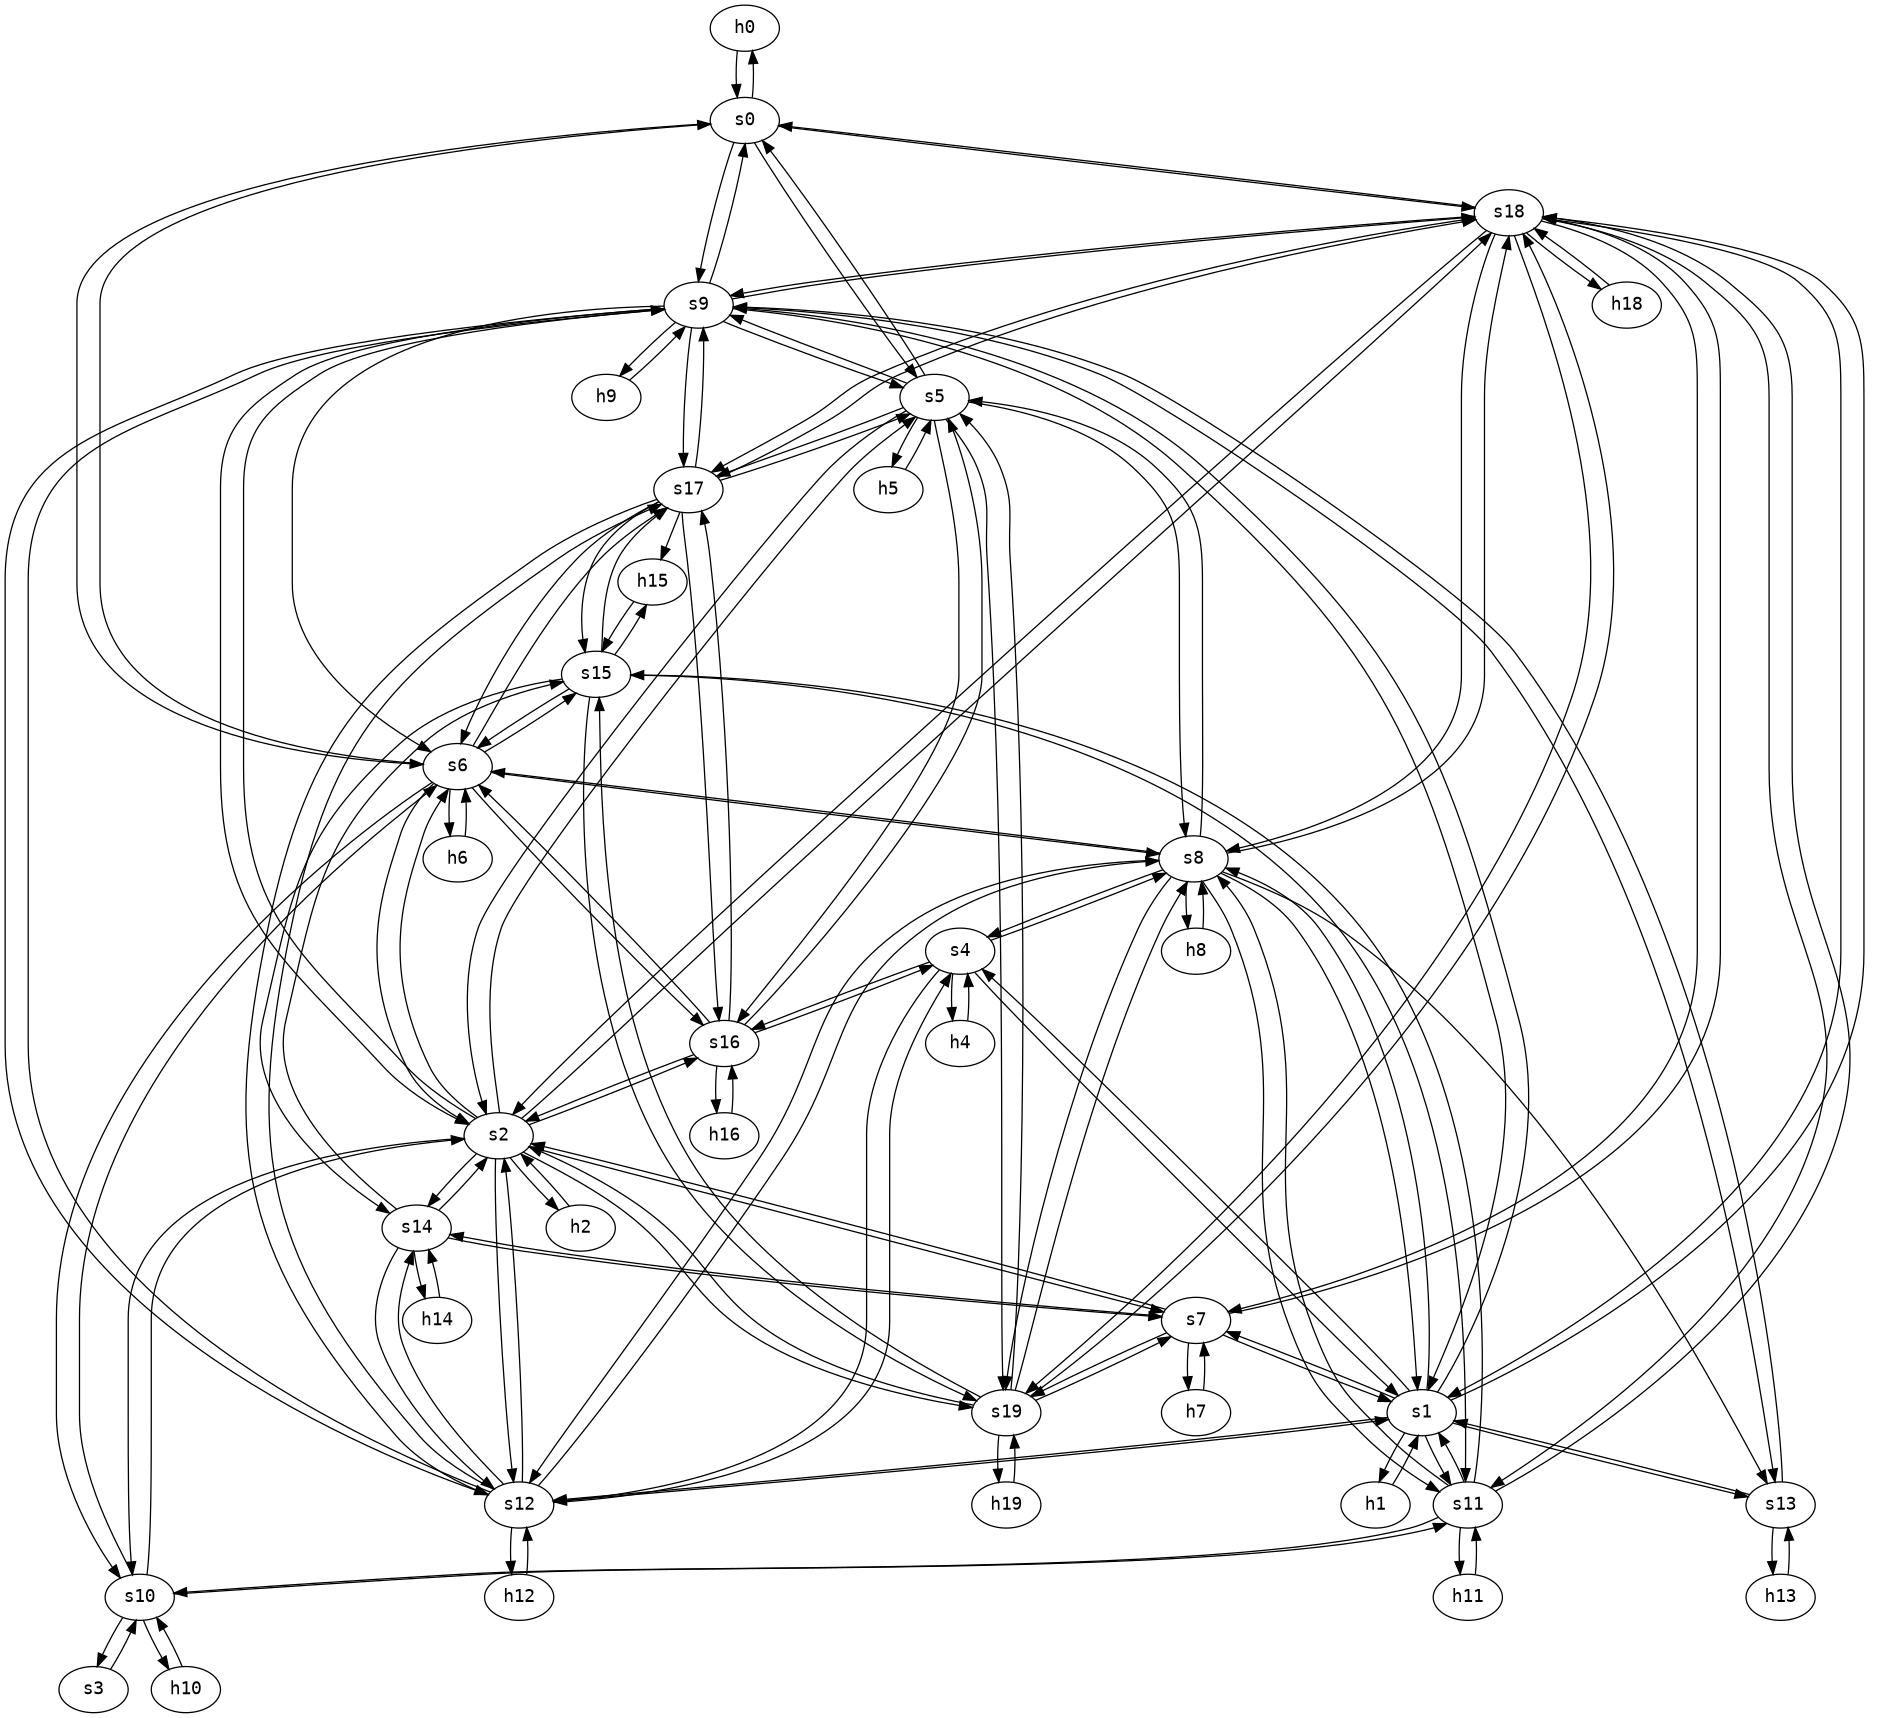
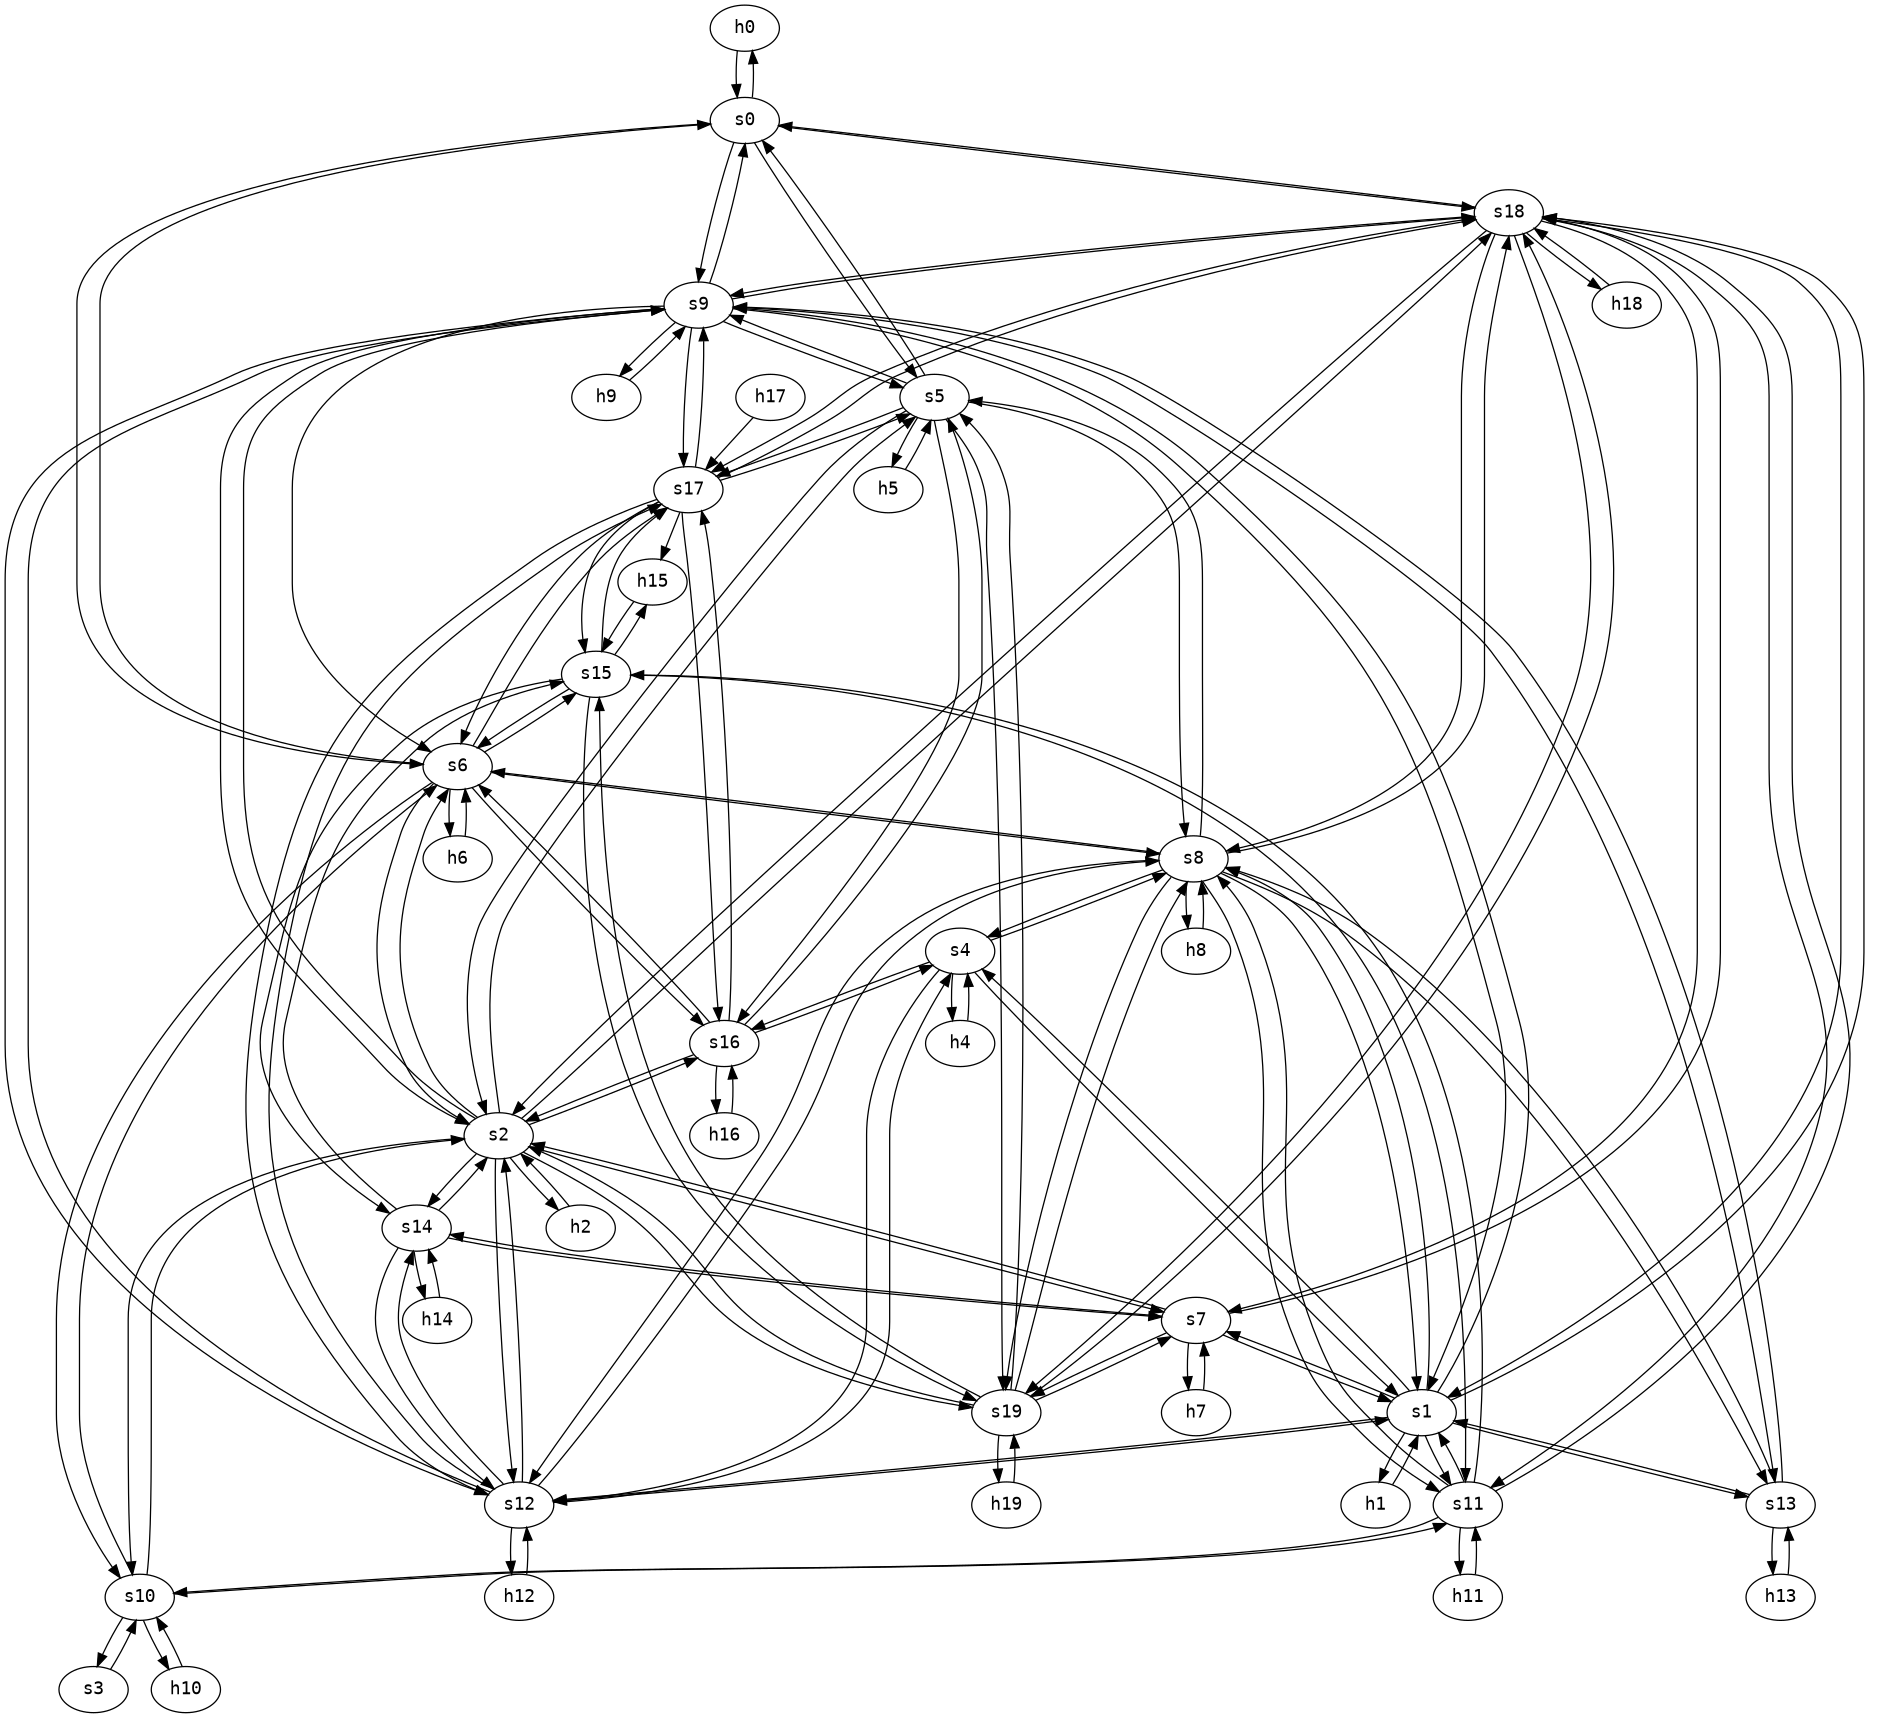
node "h17": added
edge "s13" -> "s8": added
